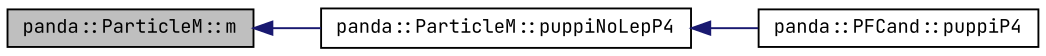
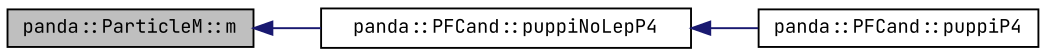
node "panda::ParticleM::puppiNoLepP4": label "panda::ParticleM::puppiNoLepP4" -> "panda::PFCand::puppiNoLepP4"
